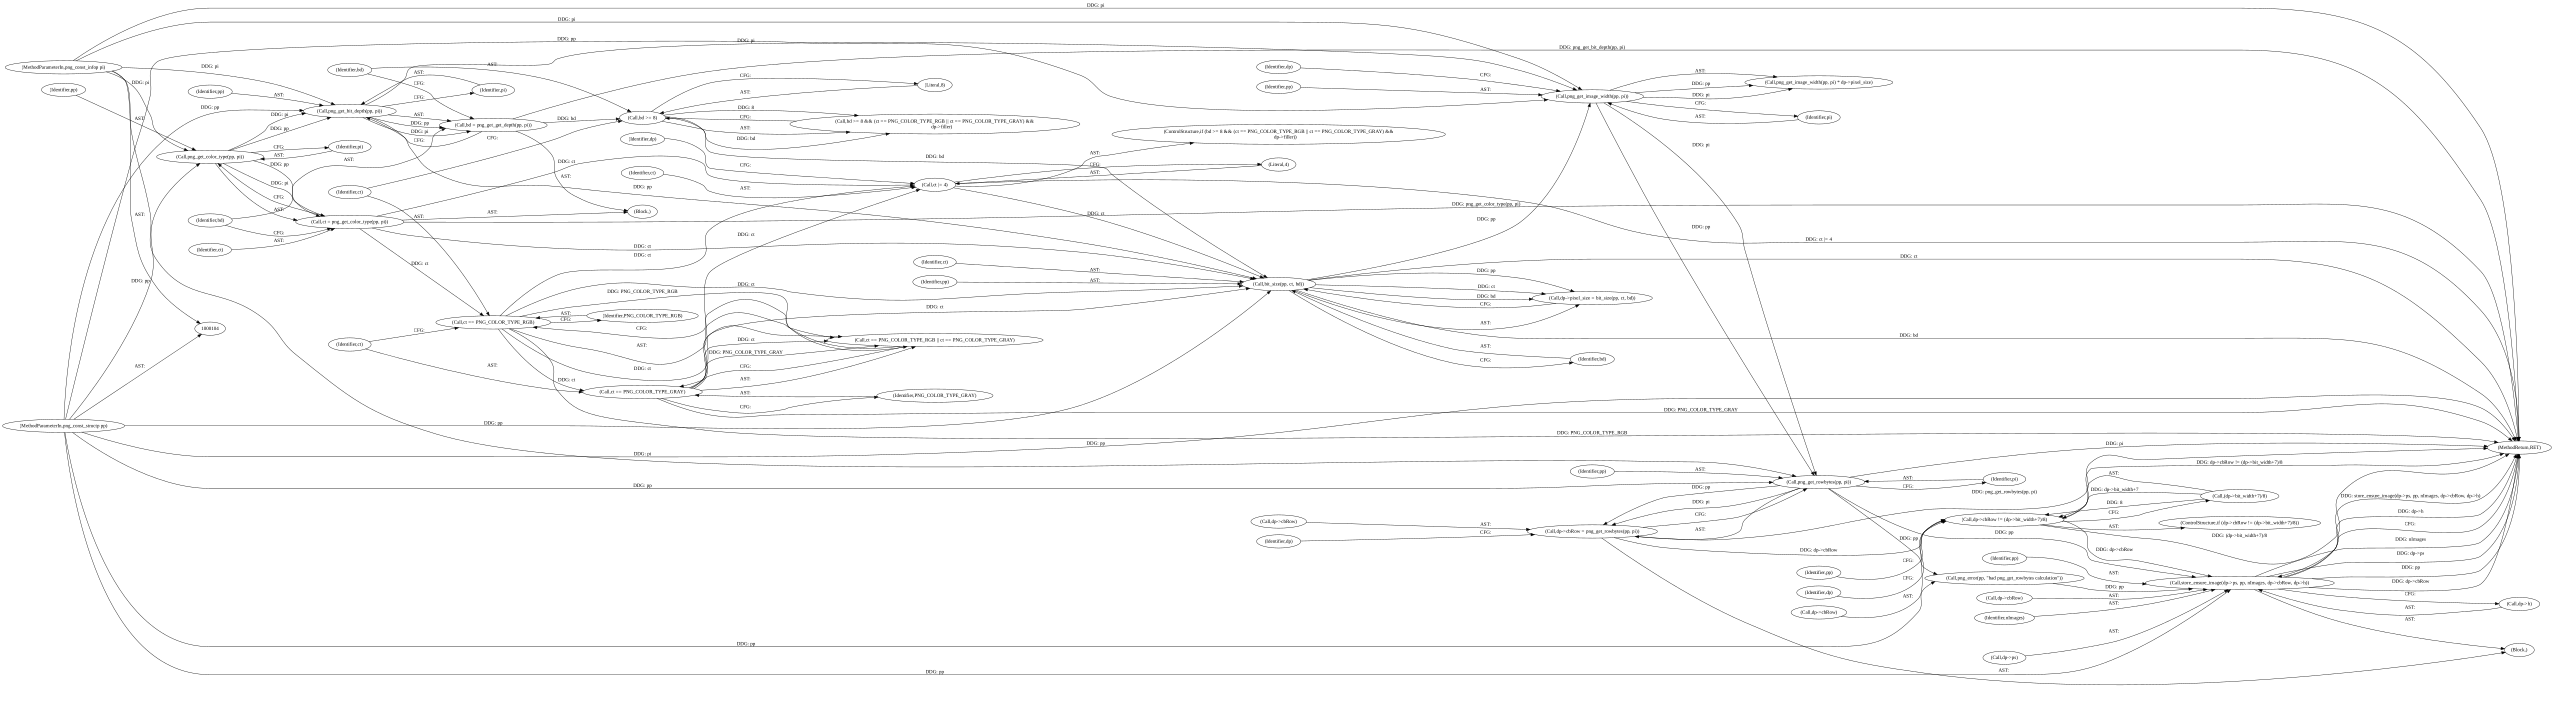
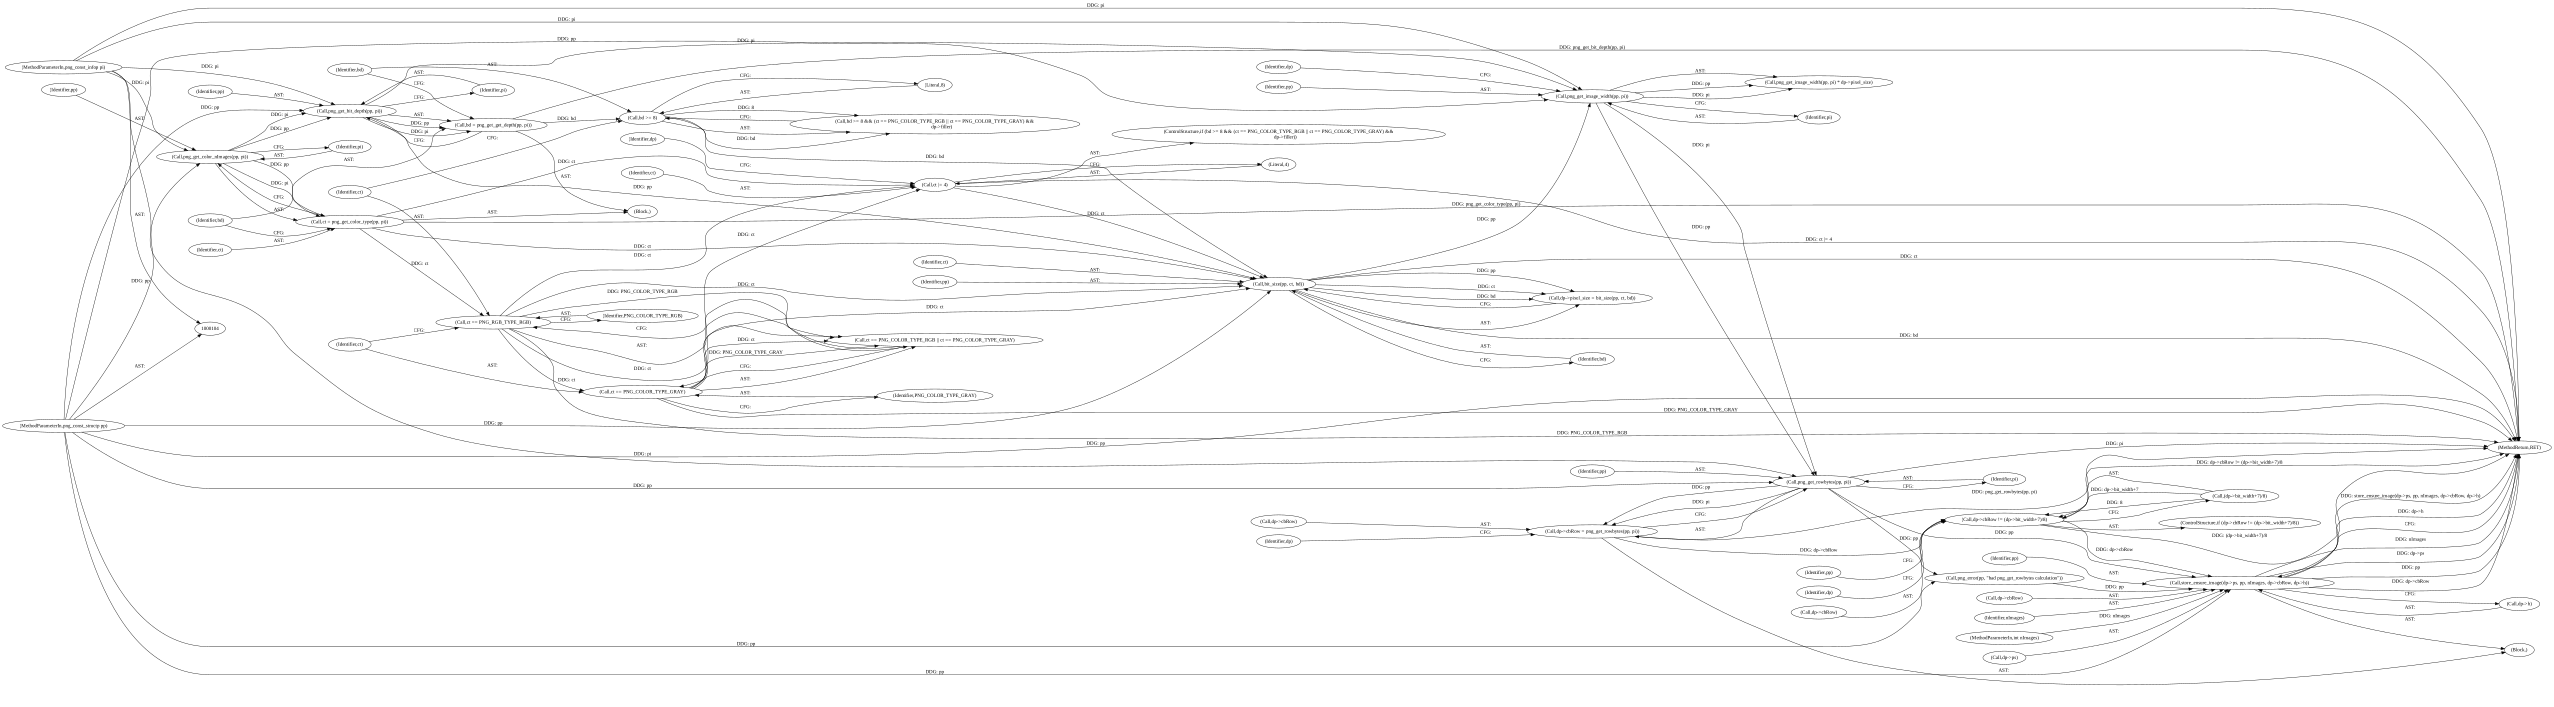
node "(Call,png_get_color_type(pp, pi))": label "(Call,png_get_color_type(pp, pi))" -> "(Call,png_get_color_nImages(pp, pi))"
node "(Call,ct == PNG_COLOR_TYPE_RGB)": label "(Call,ct == PNG_COLOR_TYPE_RGB)" -> "(Call,ct == PNG_RGB_TYPE_RGB)"
node "(MethodParameterIn,int nImages)": added
